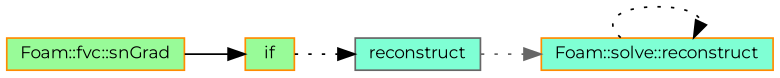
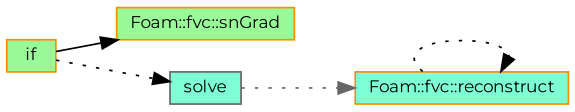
edge "Foam::fvc::snGrad" -> "if": reversed
node "reconstruct": label "reconstruct" -> "solve"
node "Foam::solve::reconstruct": label "Foam::solve::reconstruct" -> "Foam::fvc::reconstruct"
